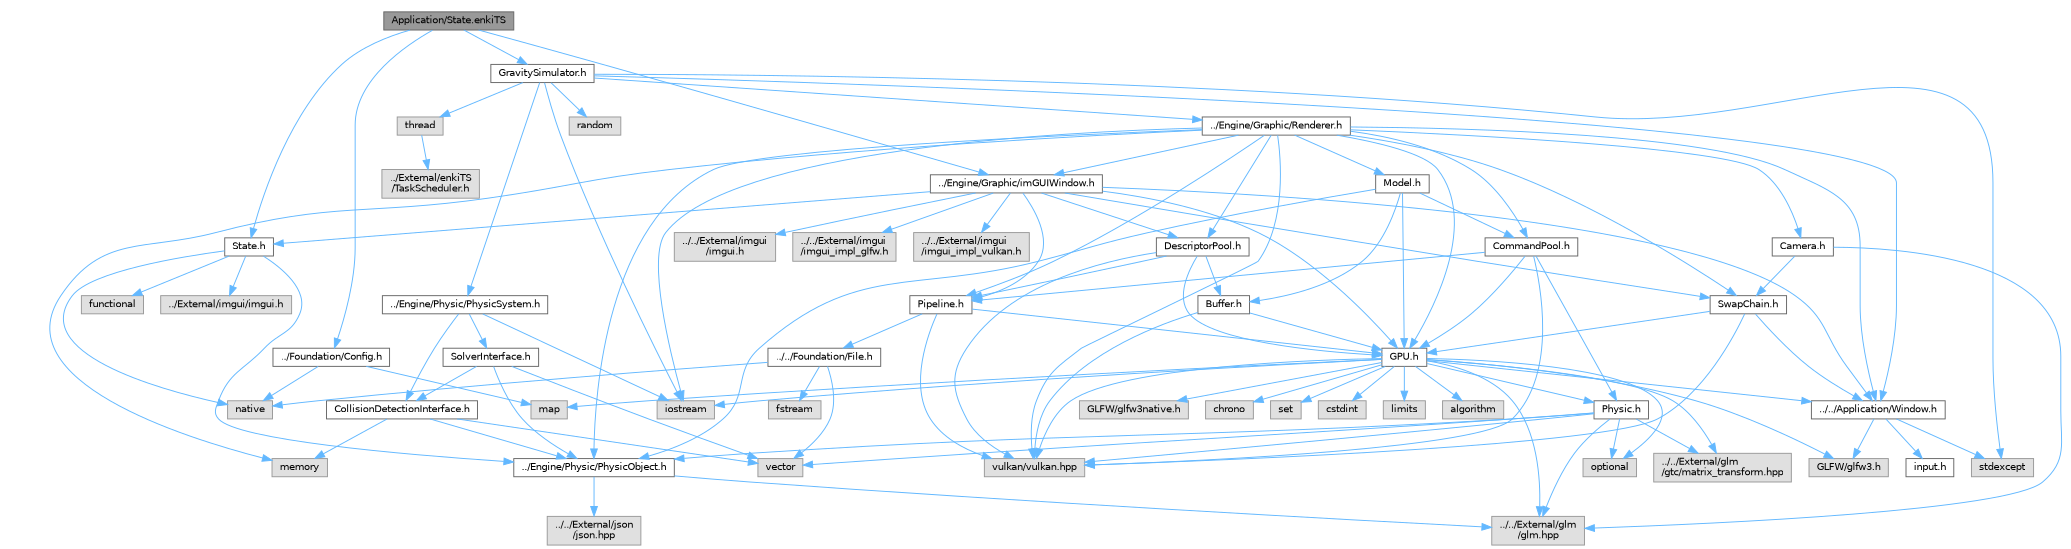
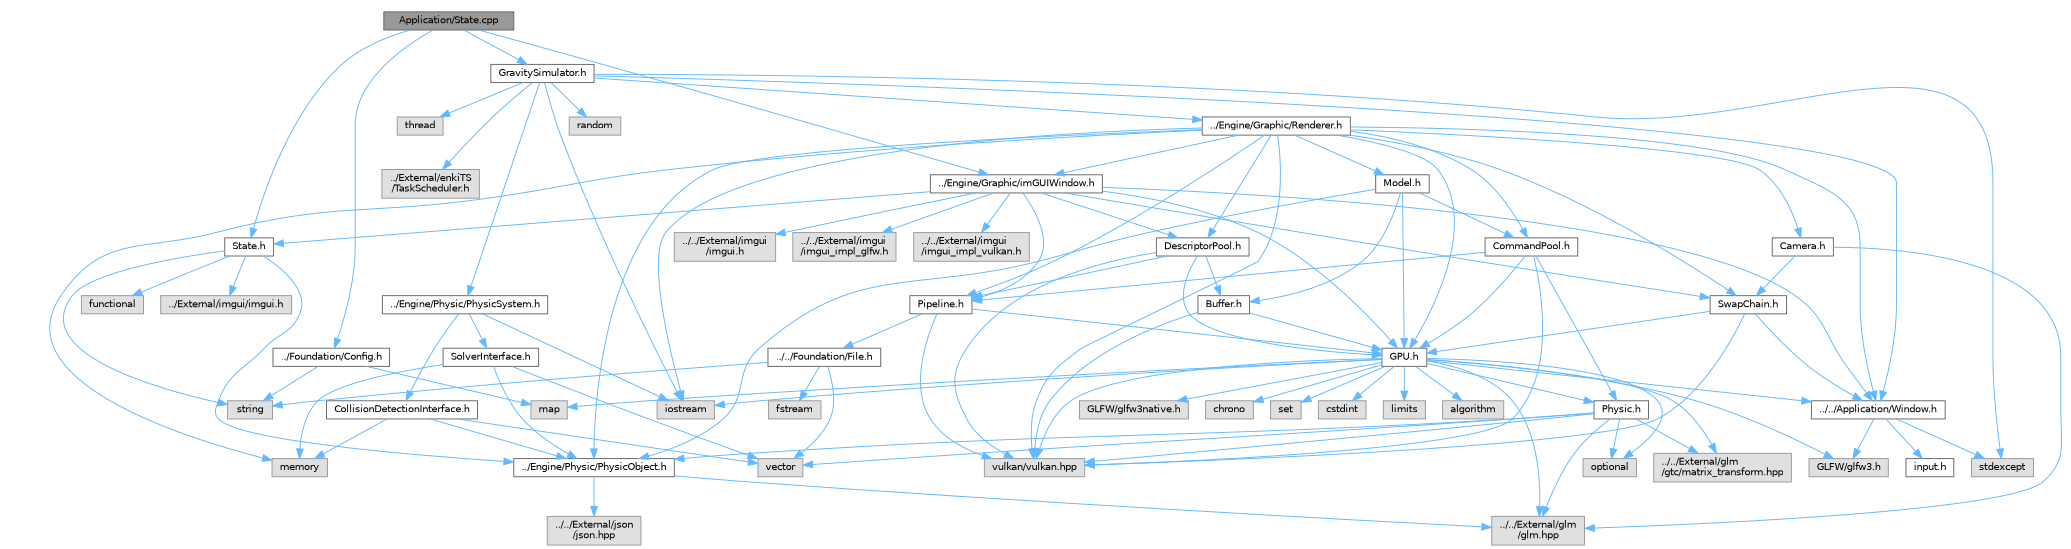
node "Application/State.enkiTS": label "Application/State.enkiTS" -> "Application/State.cpp"
edge "thread" -> "../External/enkiTS /TaskScheduler.h": now "GravitySimulator.h" -> "../External/enkiTS /TaskScheduler.h"
edge "SolverInterface.h" -> "CollisionDetectionInterface.h": now "SolverInterface.h" -> "memory"
node "native": label "native" -> "string"
